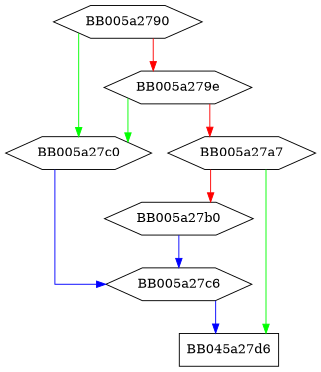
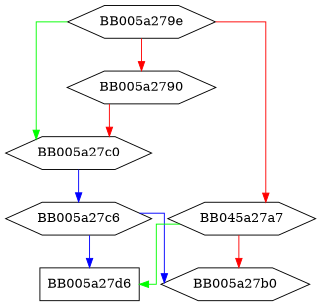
edge "BB005a2790" -> "BB005a279e": reversed
edge "BB005a2790" -> "BB005a27c0": color green -> red
node "BB005a27a7": label "BB005a27a7" -> "BB045a27a7"
edge "BB005a27b0" -> "BB005a27c6": reversed
node "BB045a27d6": label "BB045a27d6" -> "BB005a27d6"
